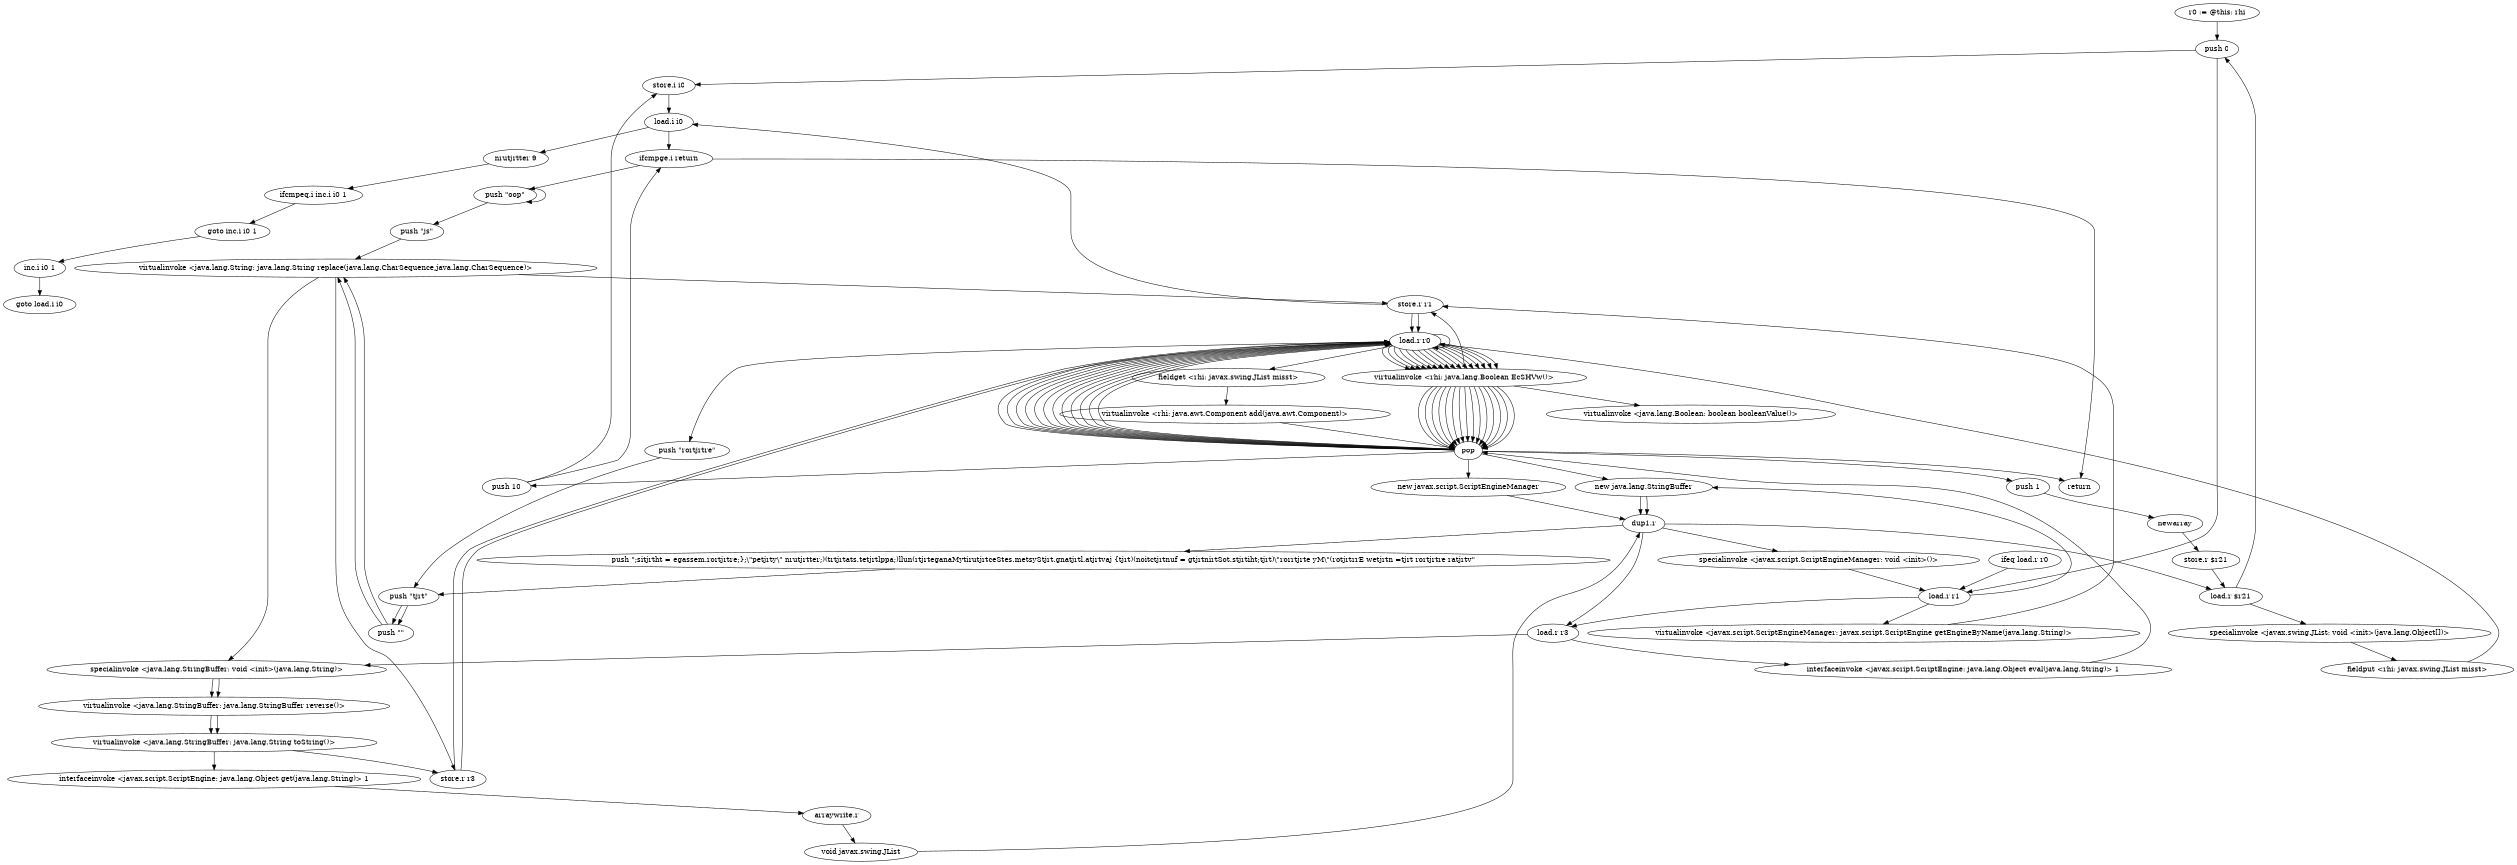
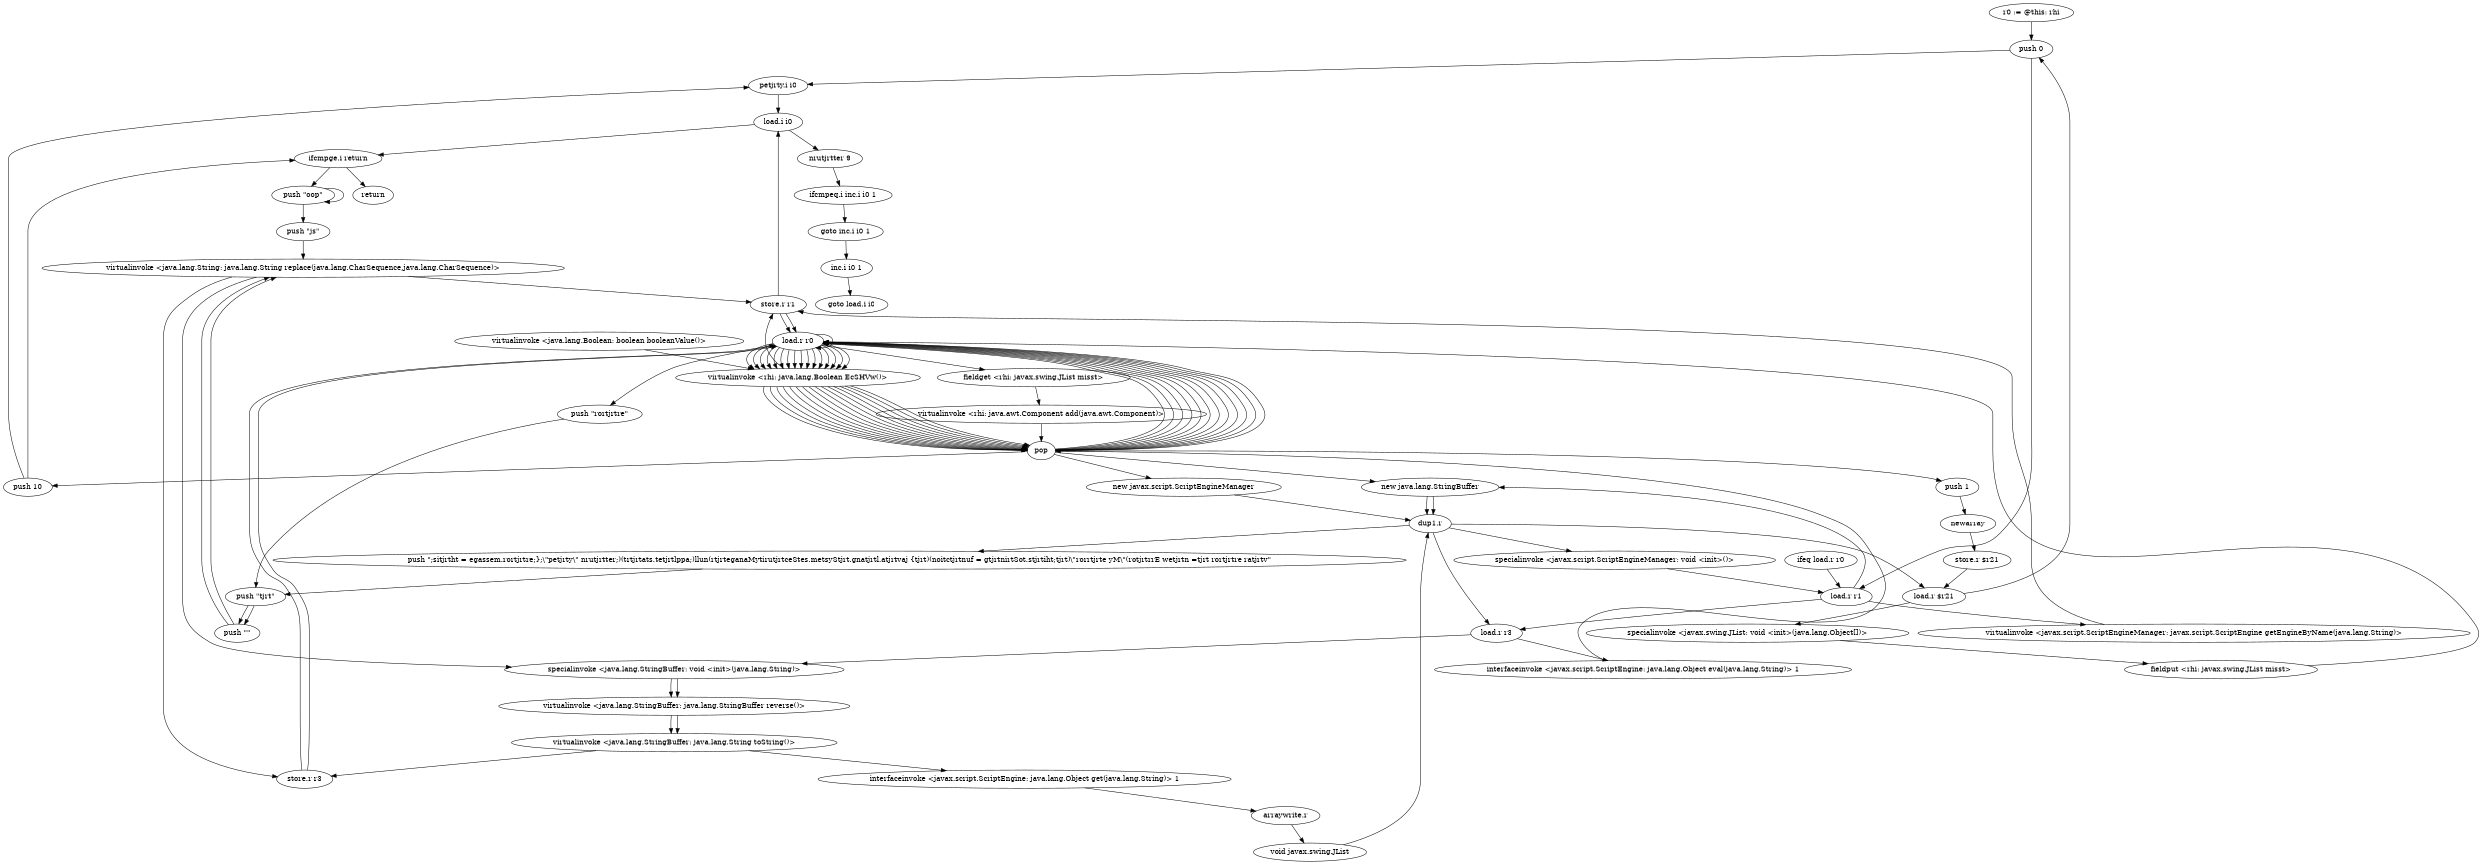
node "store.i i0": label "store.i i0" -> "petjrty.i i0"
edge "virtualinvoke <rhi: java.lang.Boolean EcSHVw()>" -> "virtualinvoke <java.lang.Boolean: boolean booleanValue()>": reversed
edge "pop" -> "return": removed
